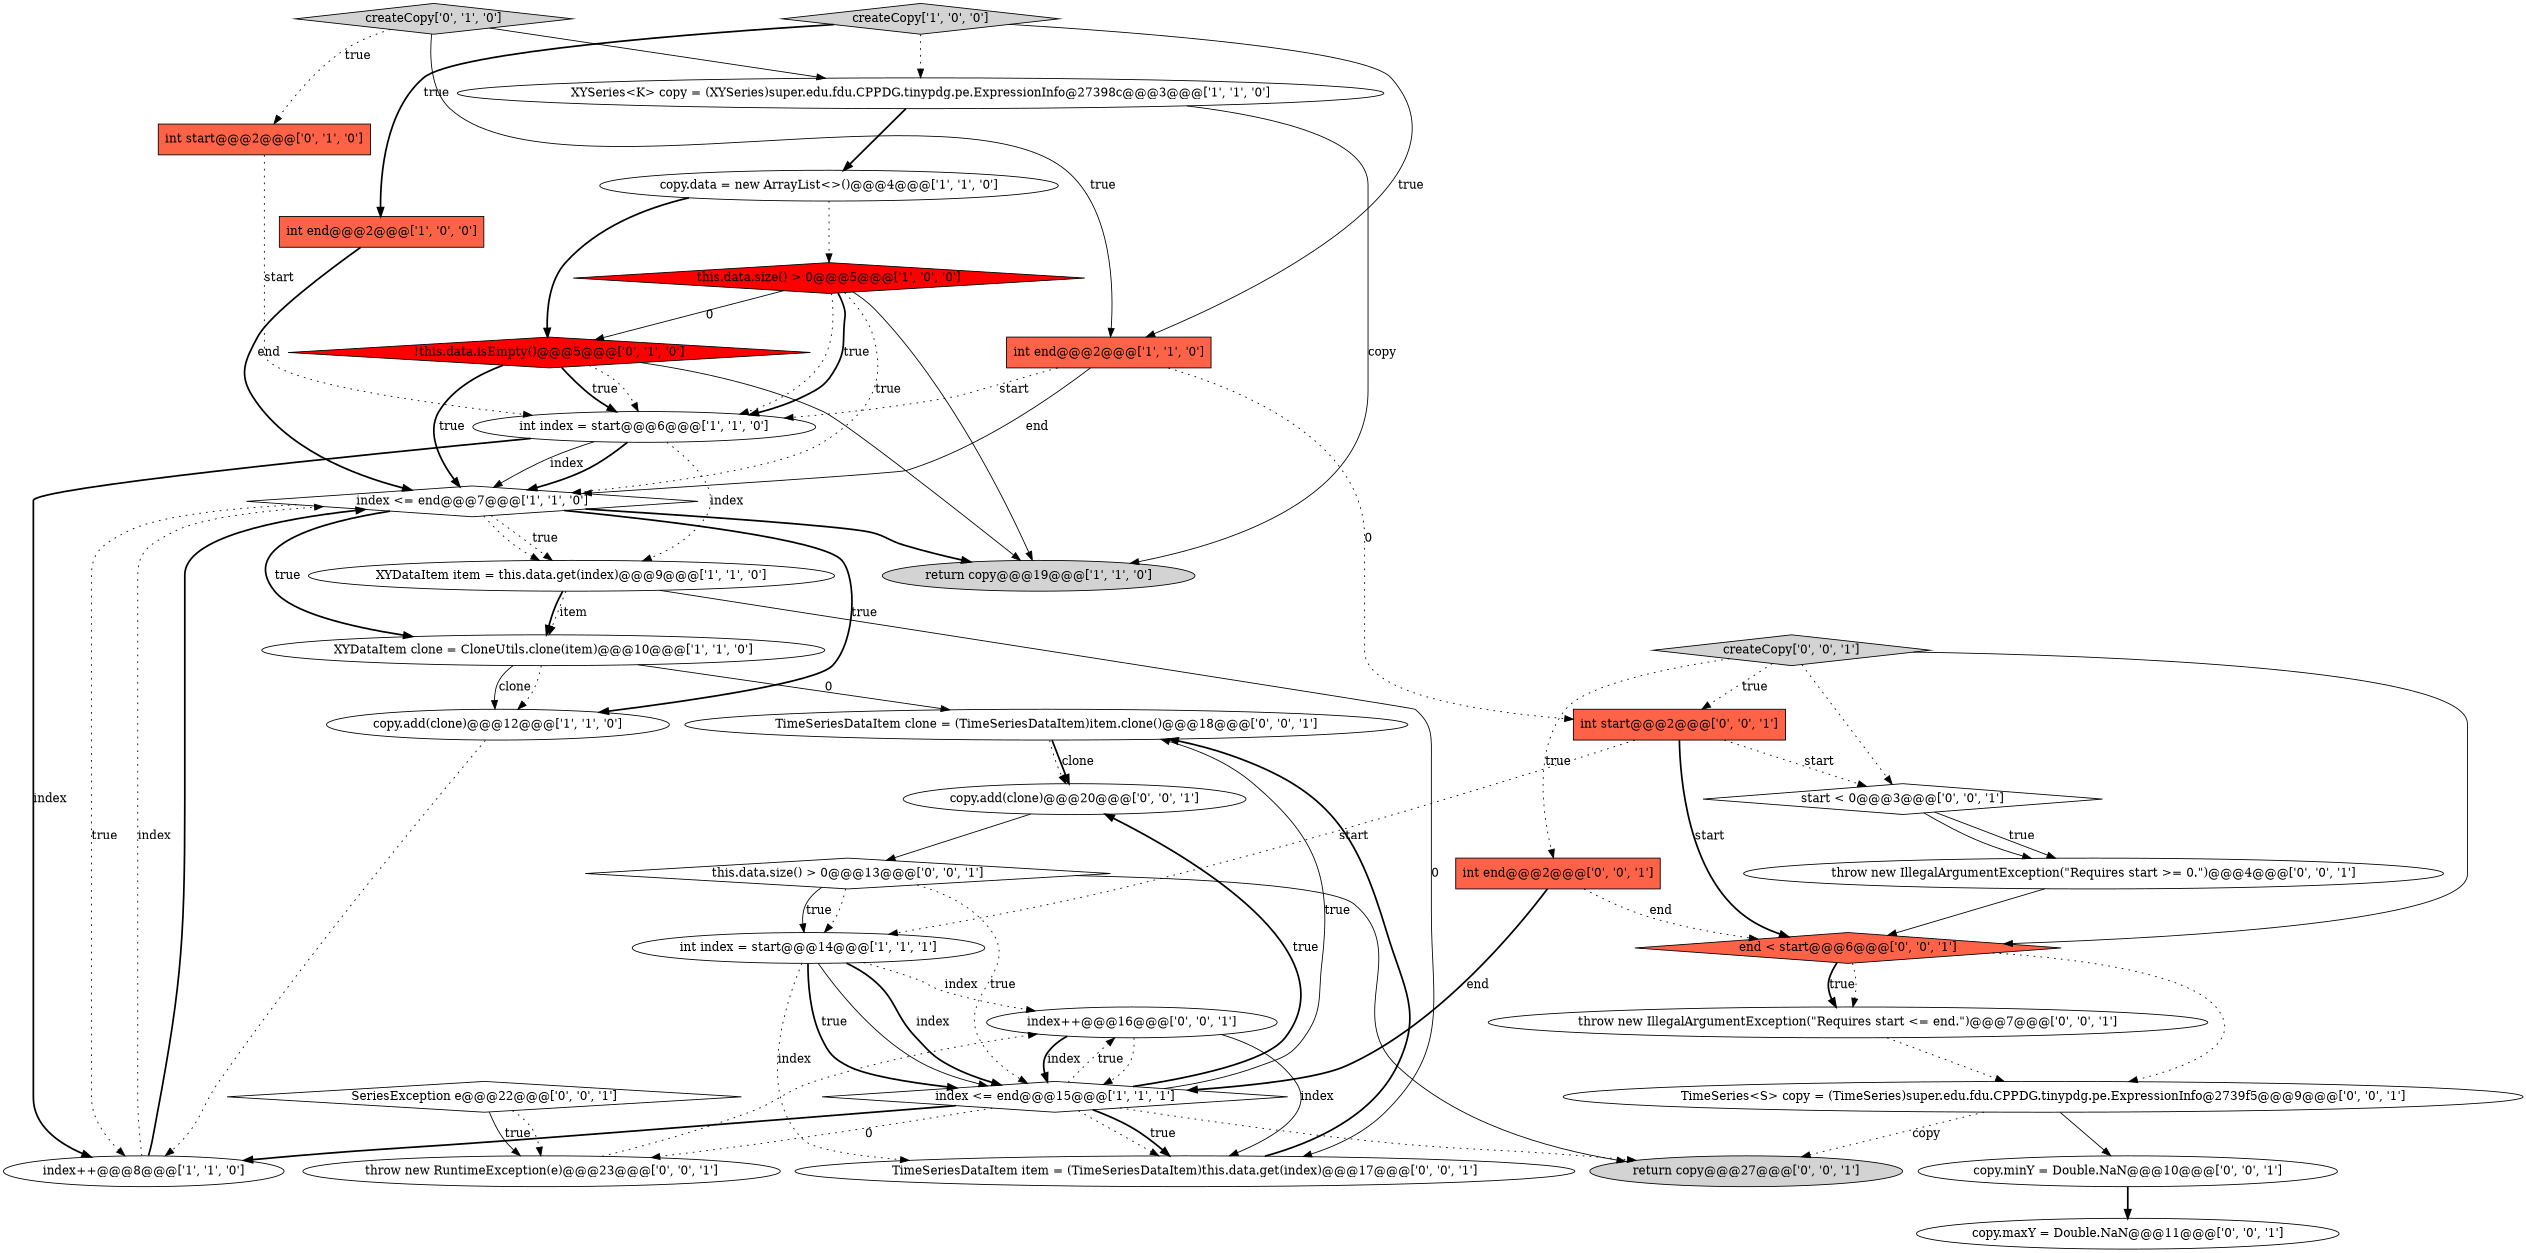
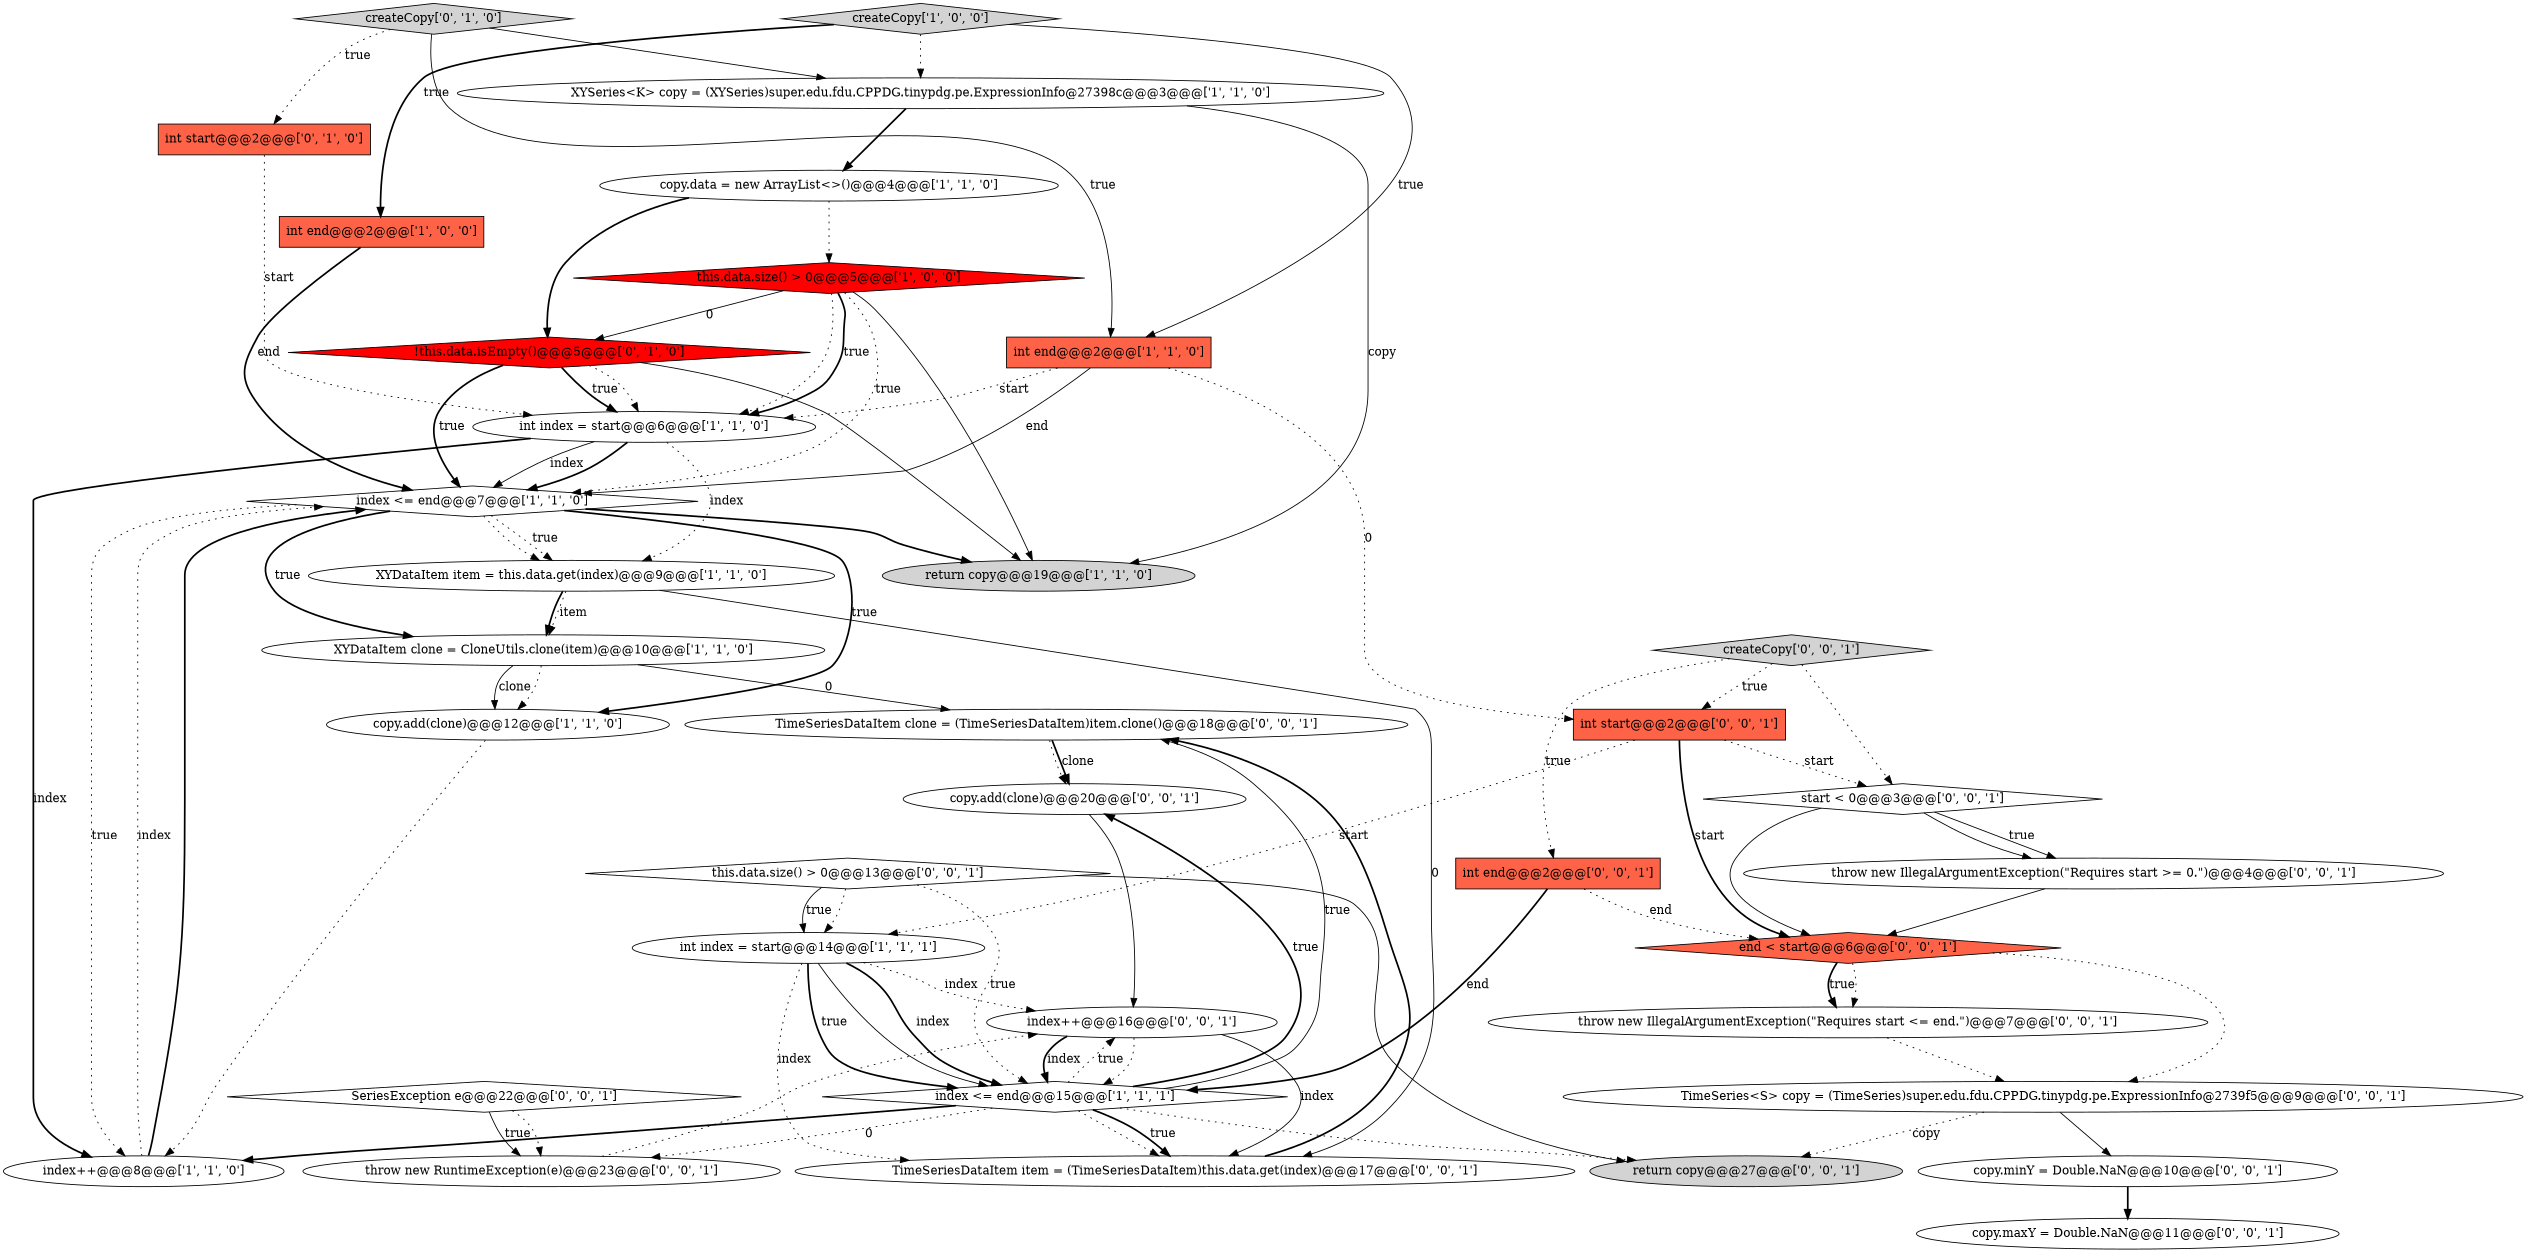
edge "createCopy['0', '0', '1']" -> "end < start@@@6@@@['0', '0', '1']": now "start < 0@@@3@@@['0', '0', '1']" -> "end < start@@@6@@@['0', '0', '1']"
edge "copy.add(clone)@@@20@@@['0', '0', '1']" -> "this.data.size() > 0@@@13@@@['0', '0', '1']": now "copy.add(clone)@@@20@@@['0', '0', '1']" -> "index++@@@16@@@['0', '0', '1']"
